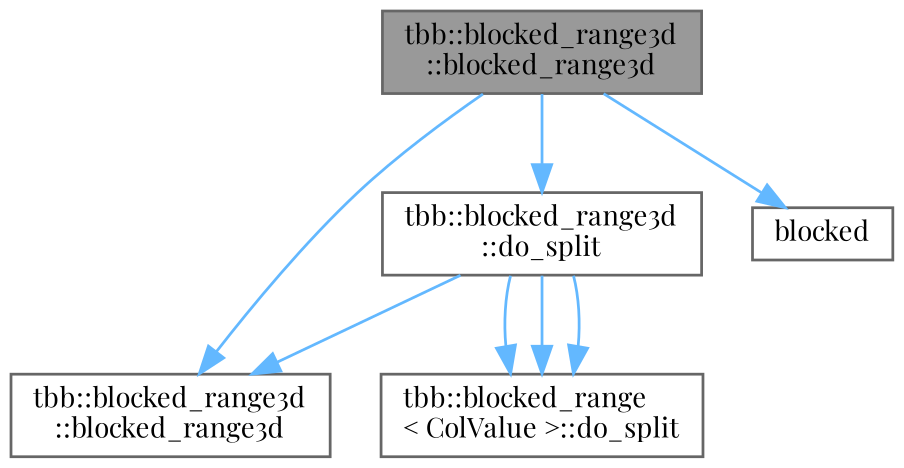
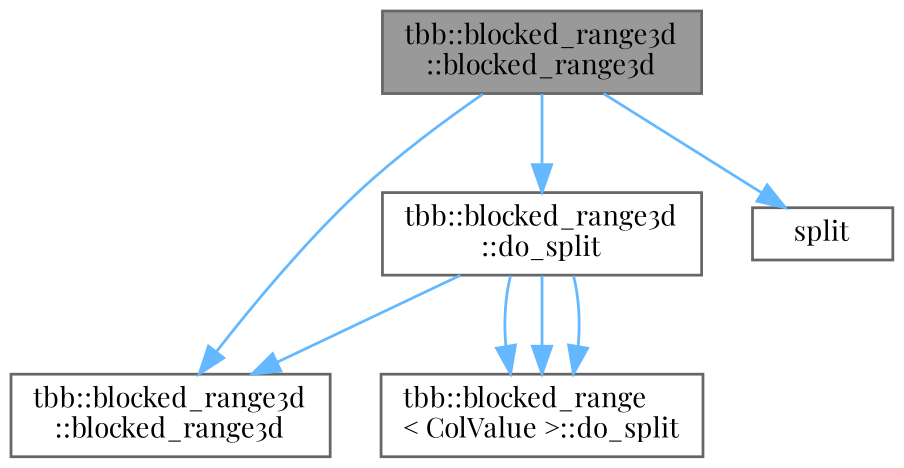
node "blocked": label "blocked" -> "split"
